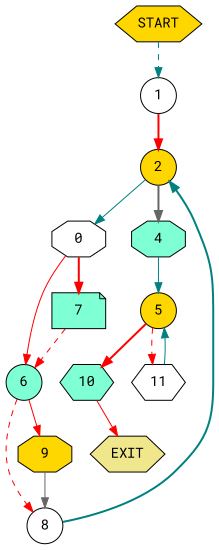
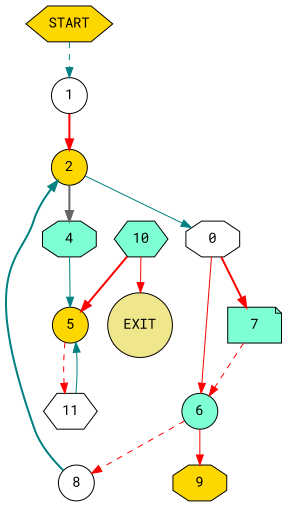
edge "5" -> "10": reversed
node "EXIT": shape hexagon -> circle
edge "9" -> "8": removed
